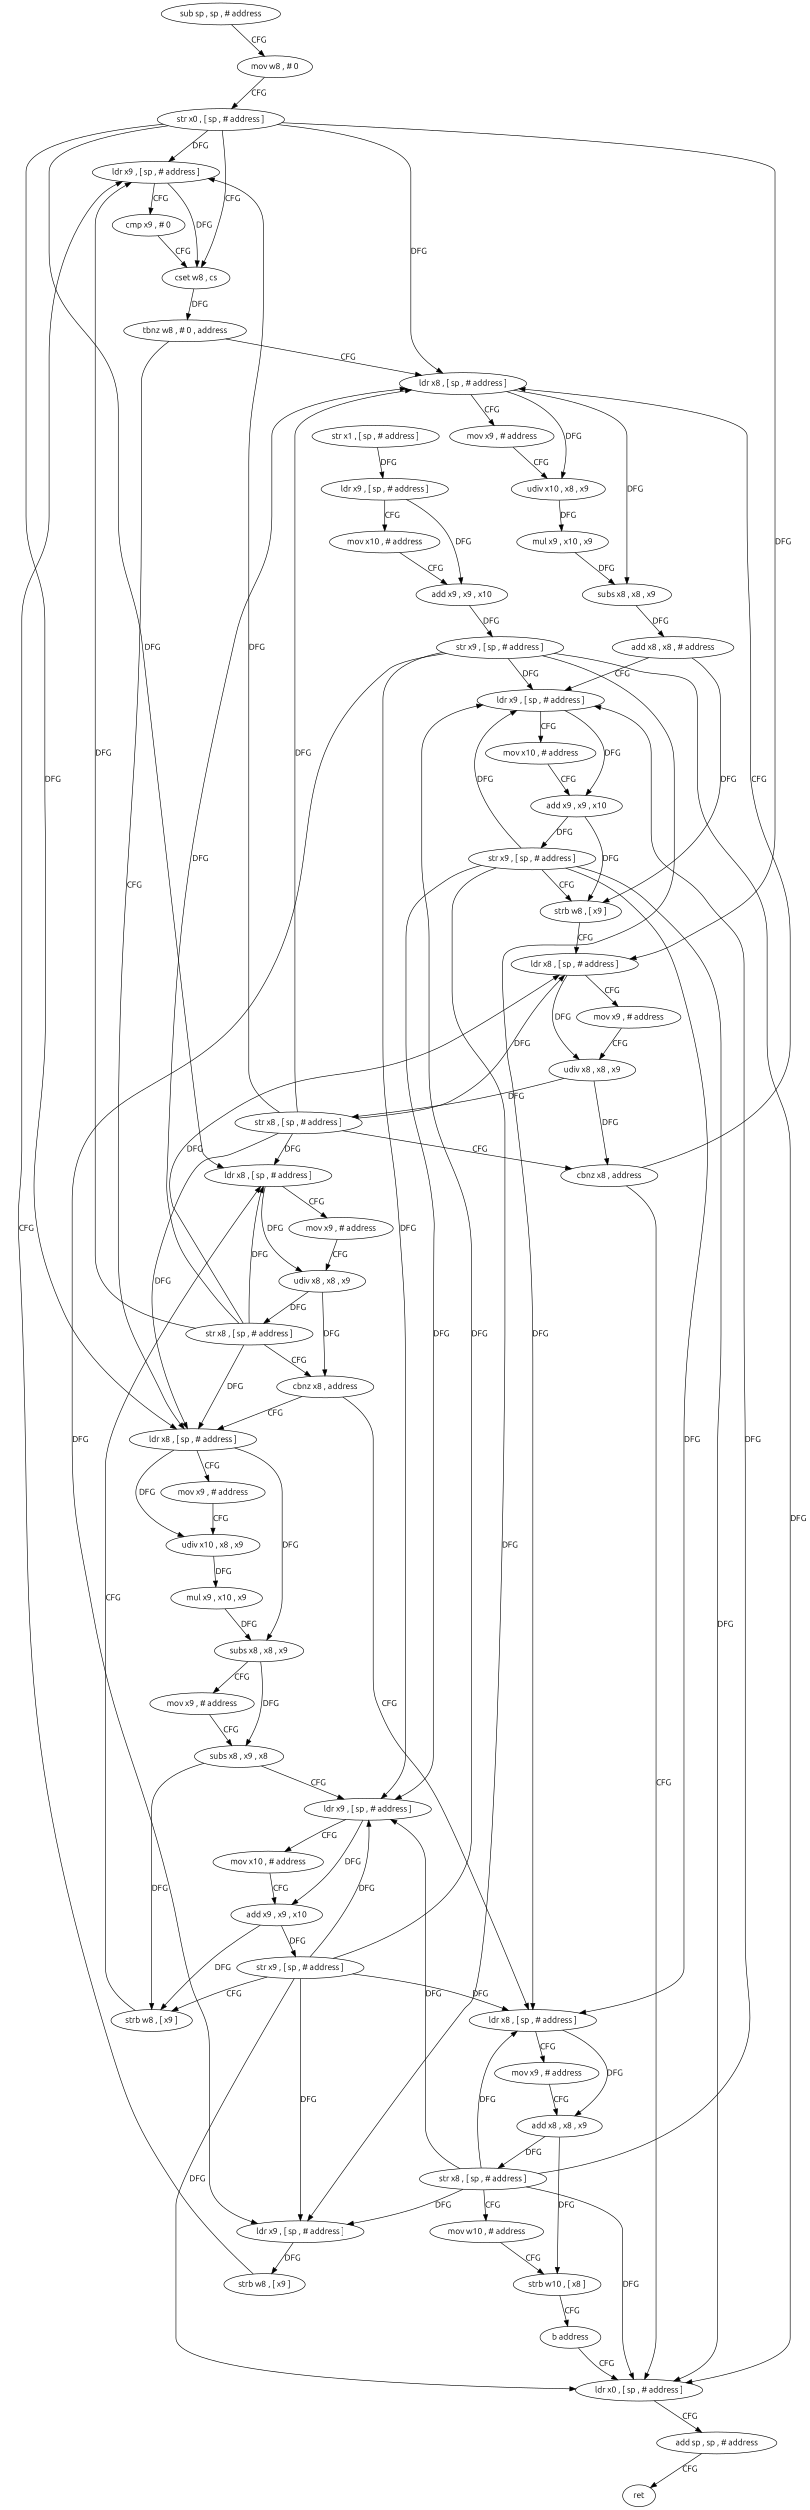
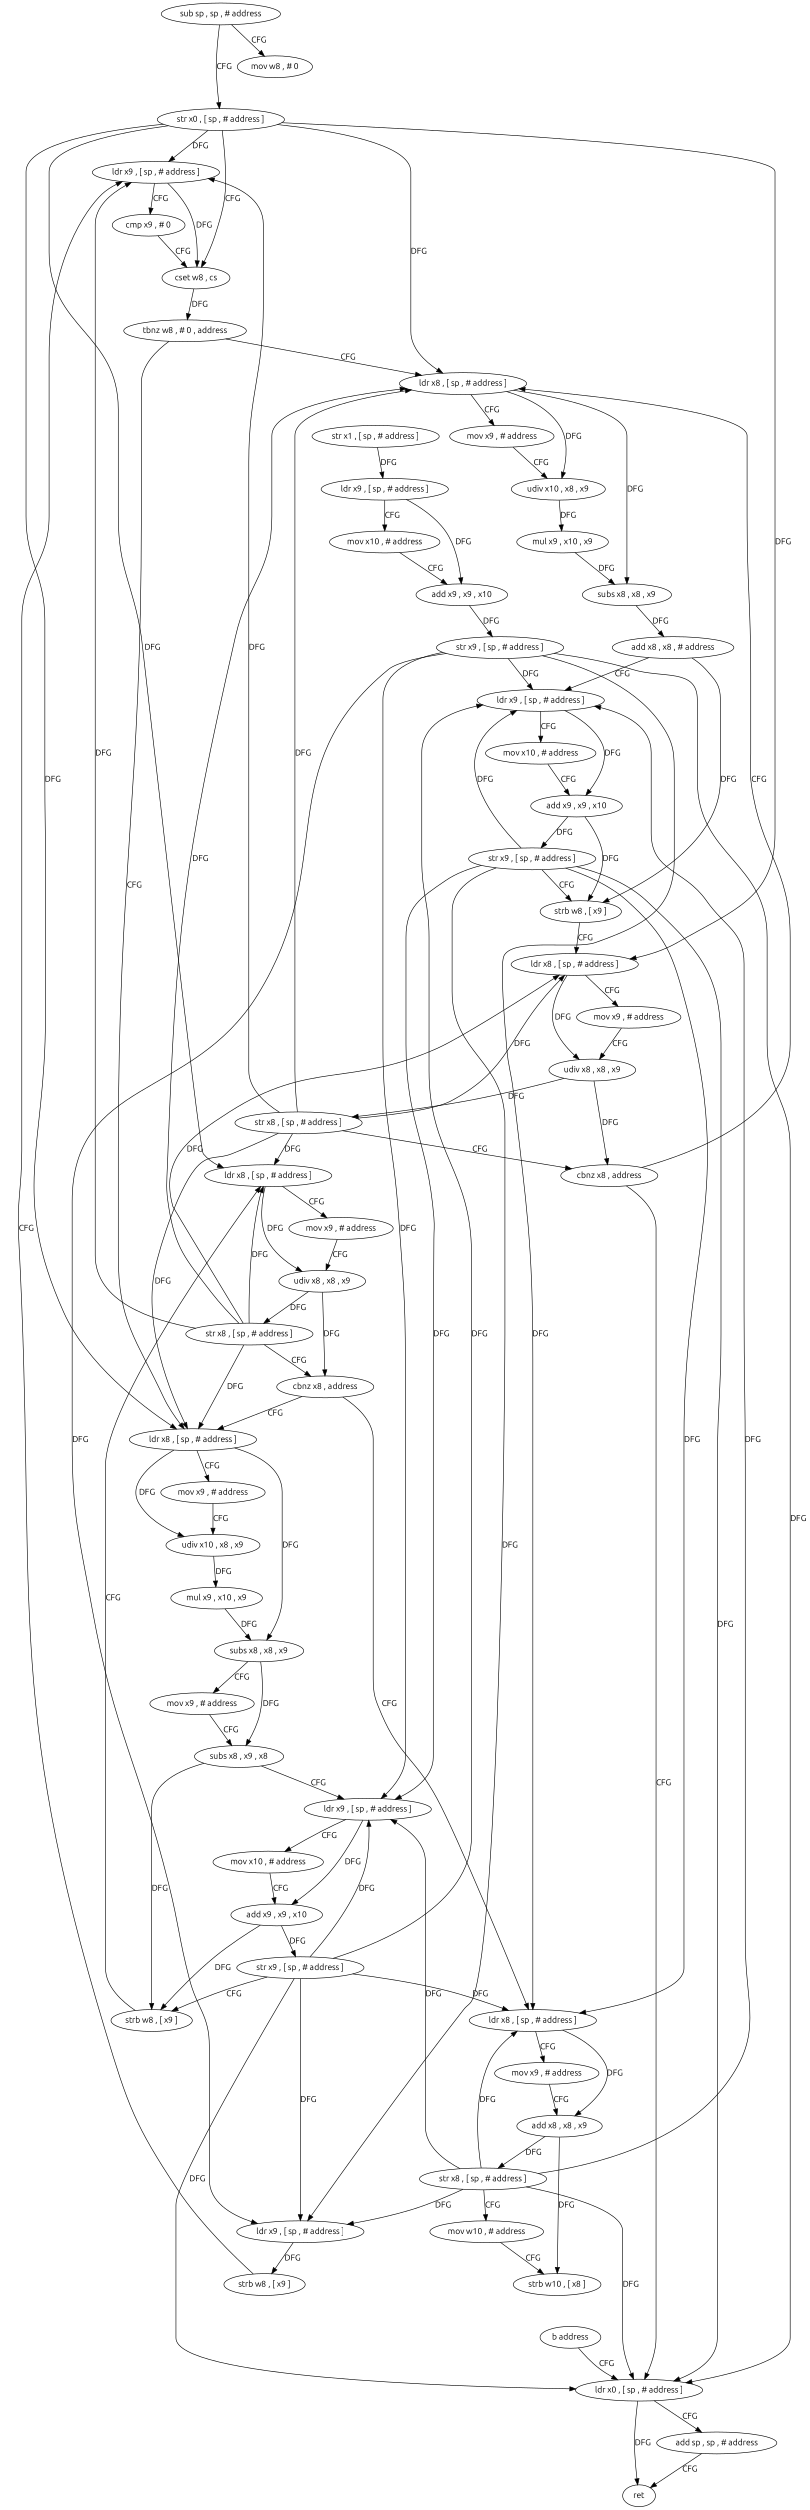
edge "mov w8 , # 0" -> "str x0 , [ sp , # address ]": now "sub sp , sp , # address" -> "str x0 , [ sp , # address ]"
edge "strb w10 , [ x8 ]" -> "b address": removed, label "CFG"
edge "ldr x0 , [ sp , # address ]" -> "ret": added, label "DFG"
